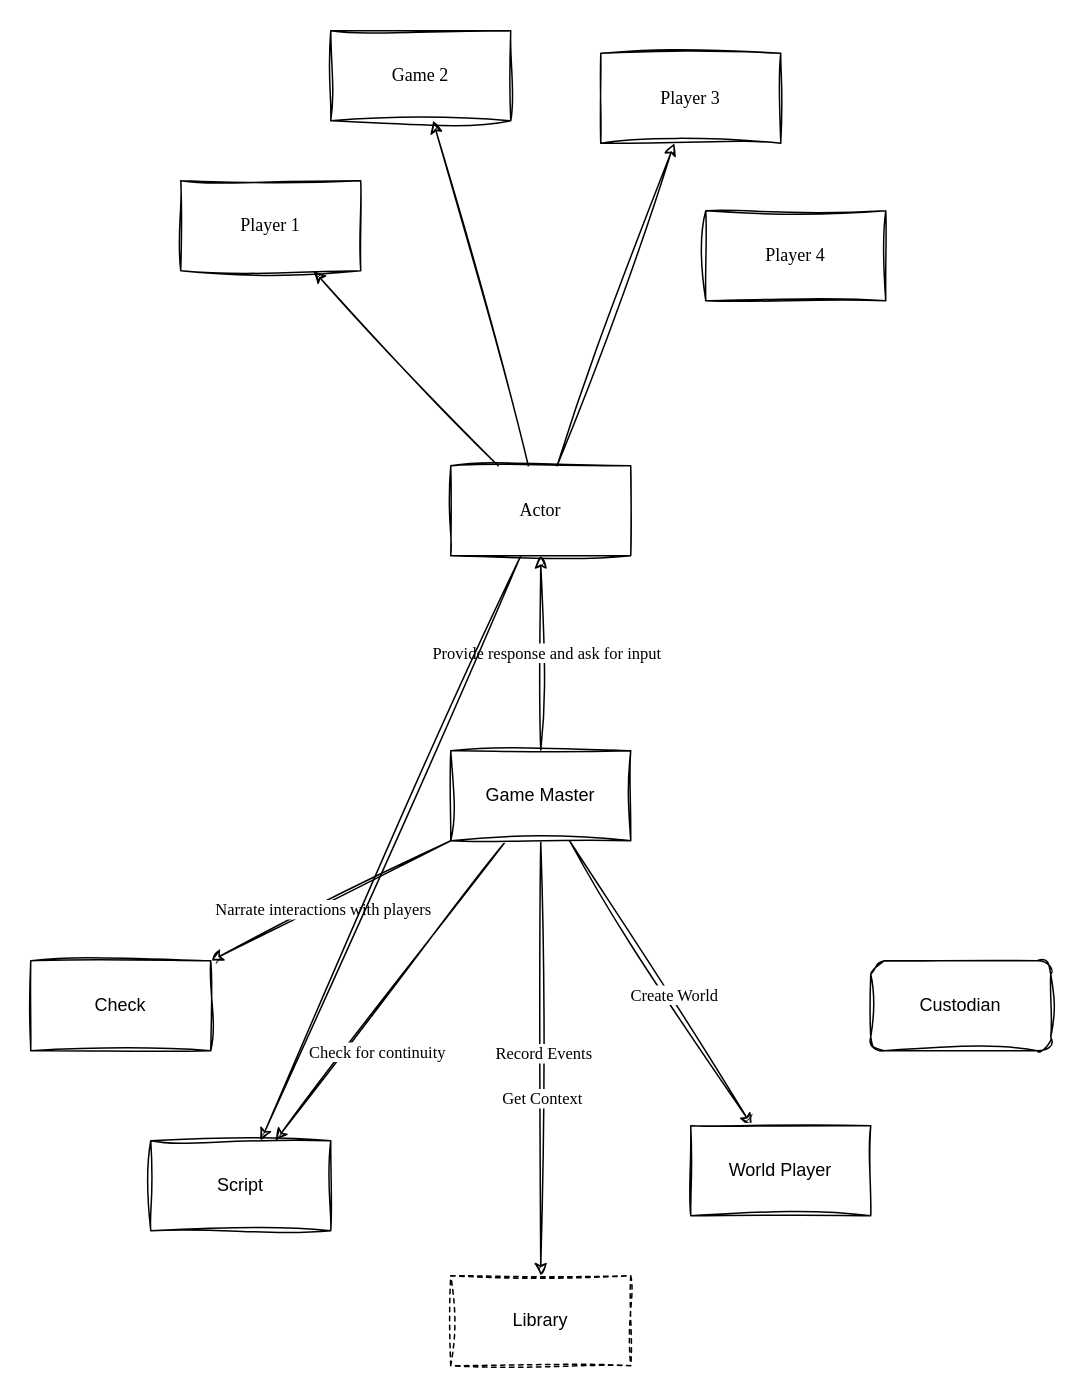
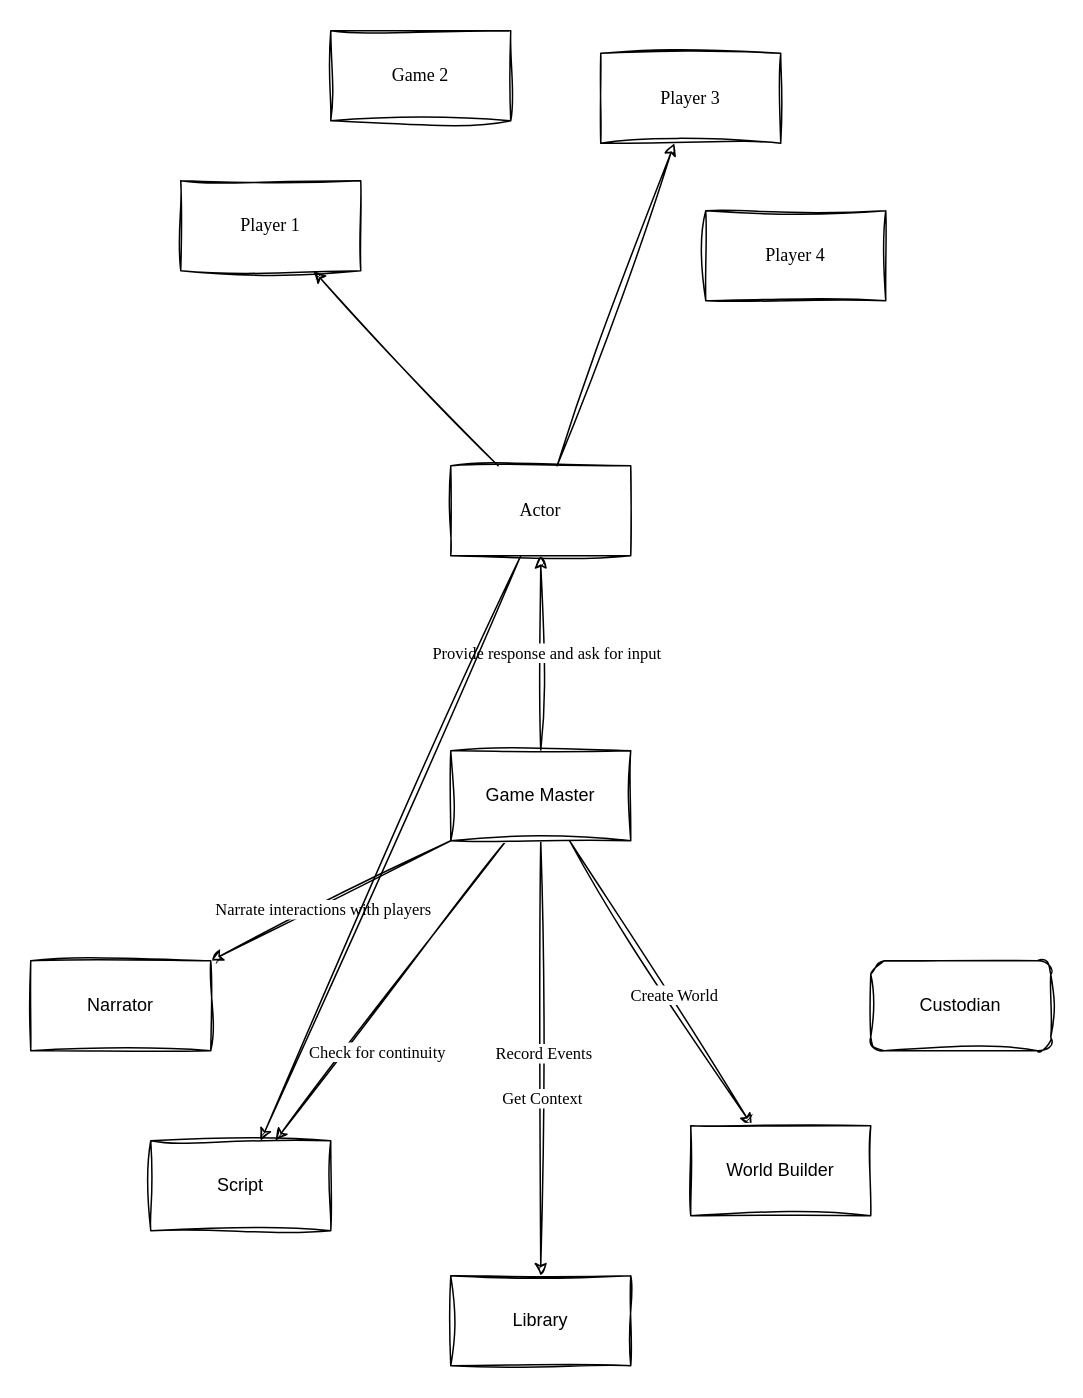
edge "Actor" -> "Game 2": removed
node "Check": label "Check" -> "Narrator"
node "World Player": label "World Player" -> "World Builder"
node "Library": style dashed -> solid
